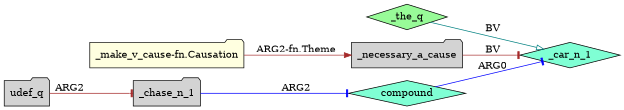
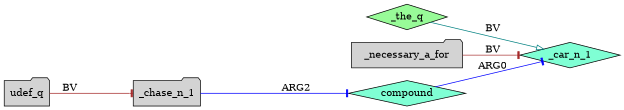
node "_make_v_cause-fn.Causation": removed
node "_necessary_a_cause": label "_necessary_a_cause" -> "_necessary_a_for"
edge "udef_q" -> "_chase_n_1": label "ARG2" -> "BV"
